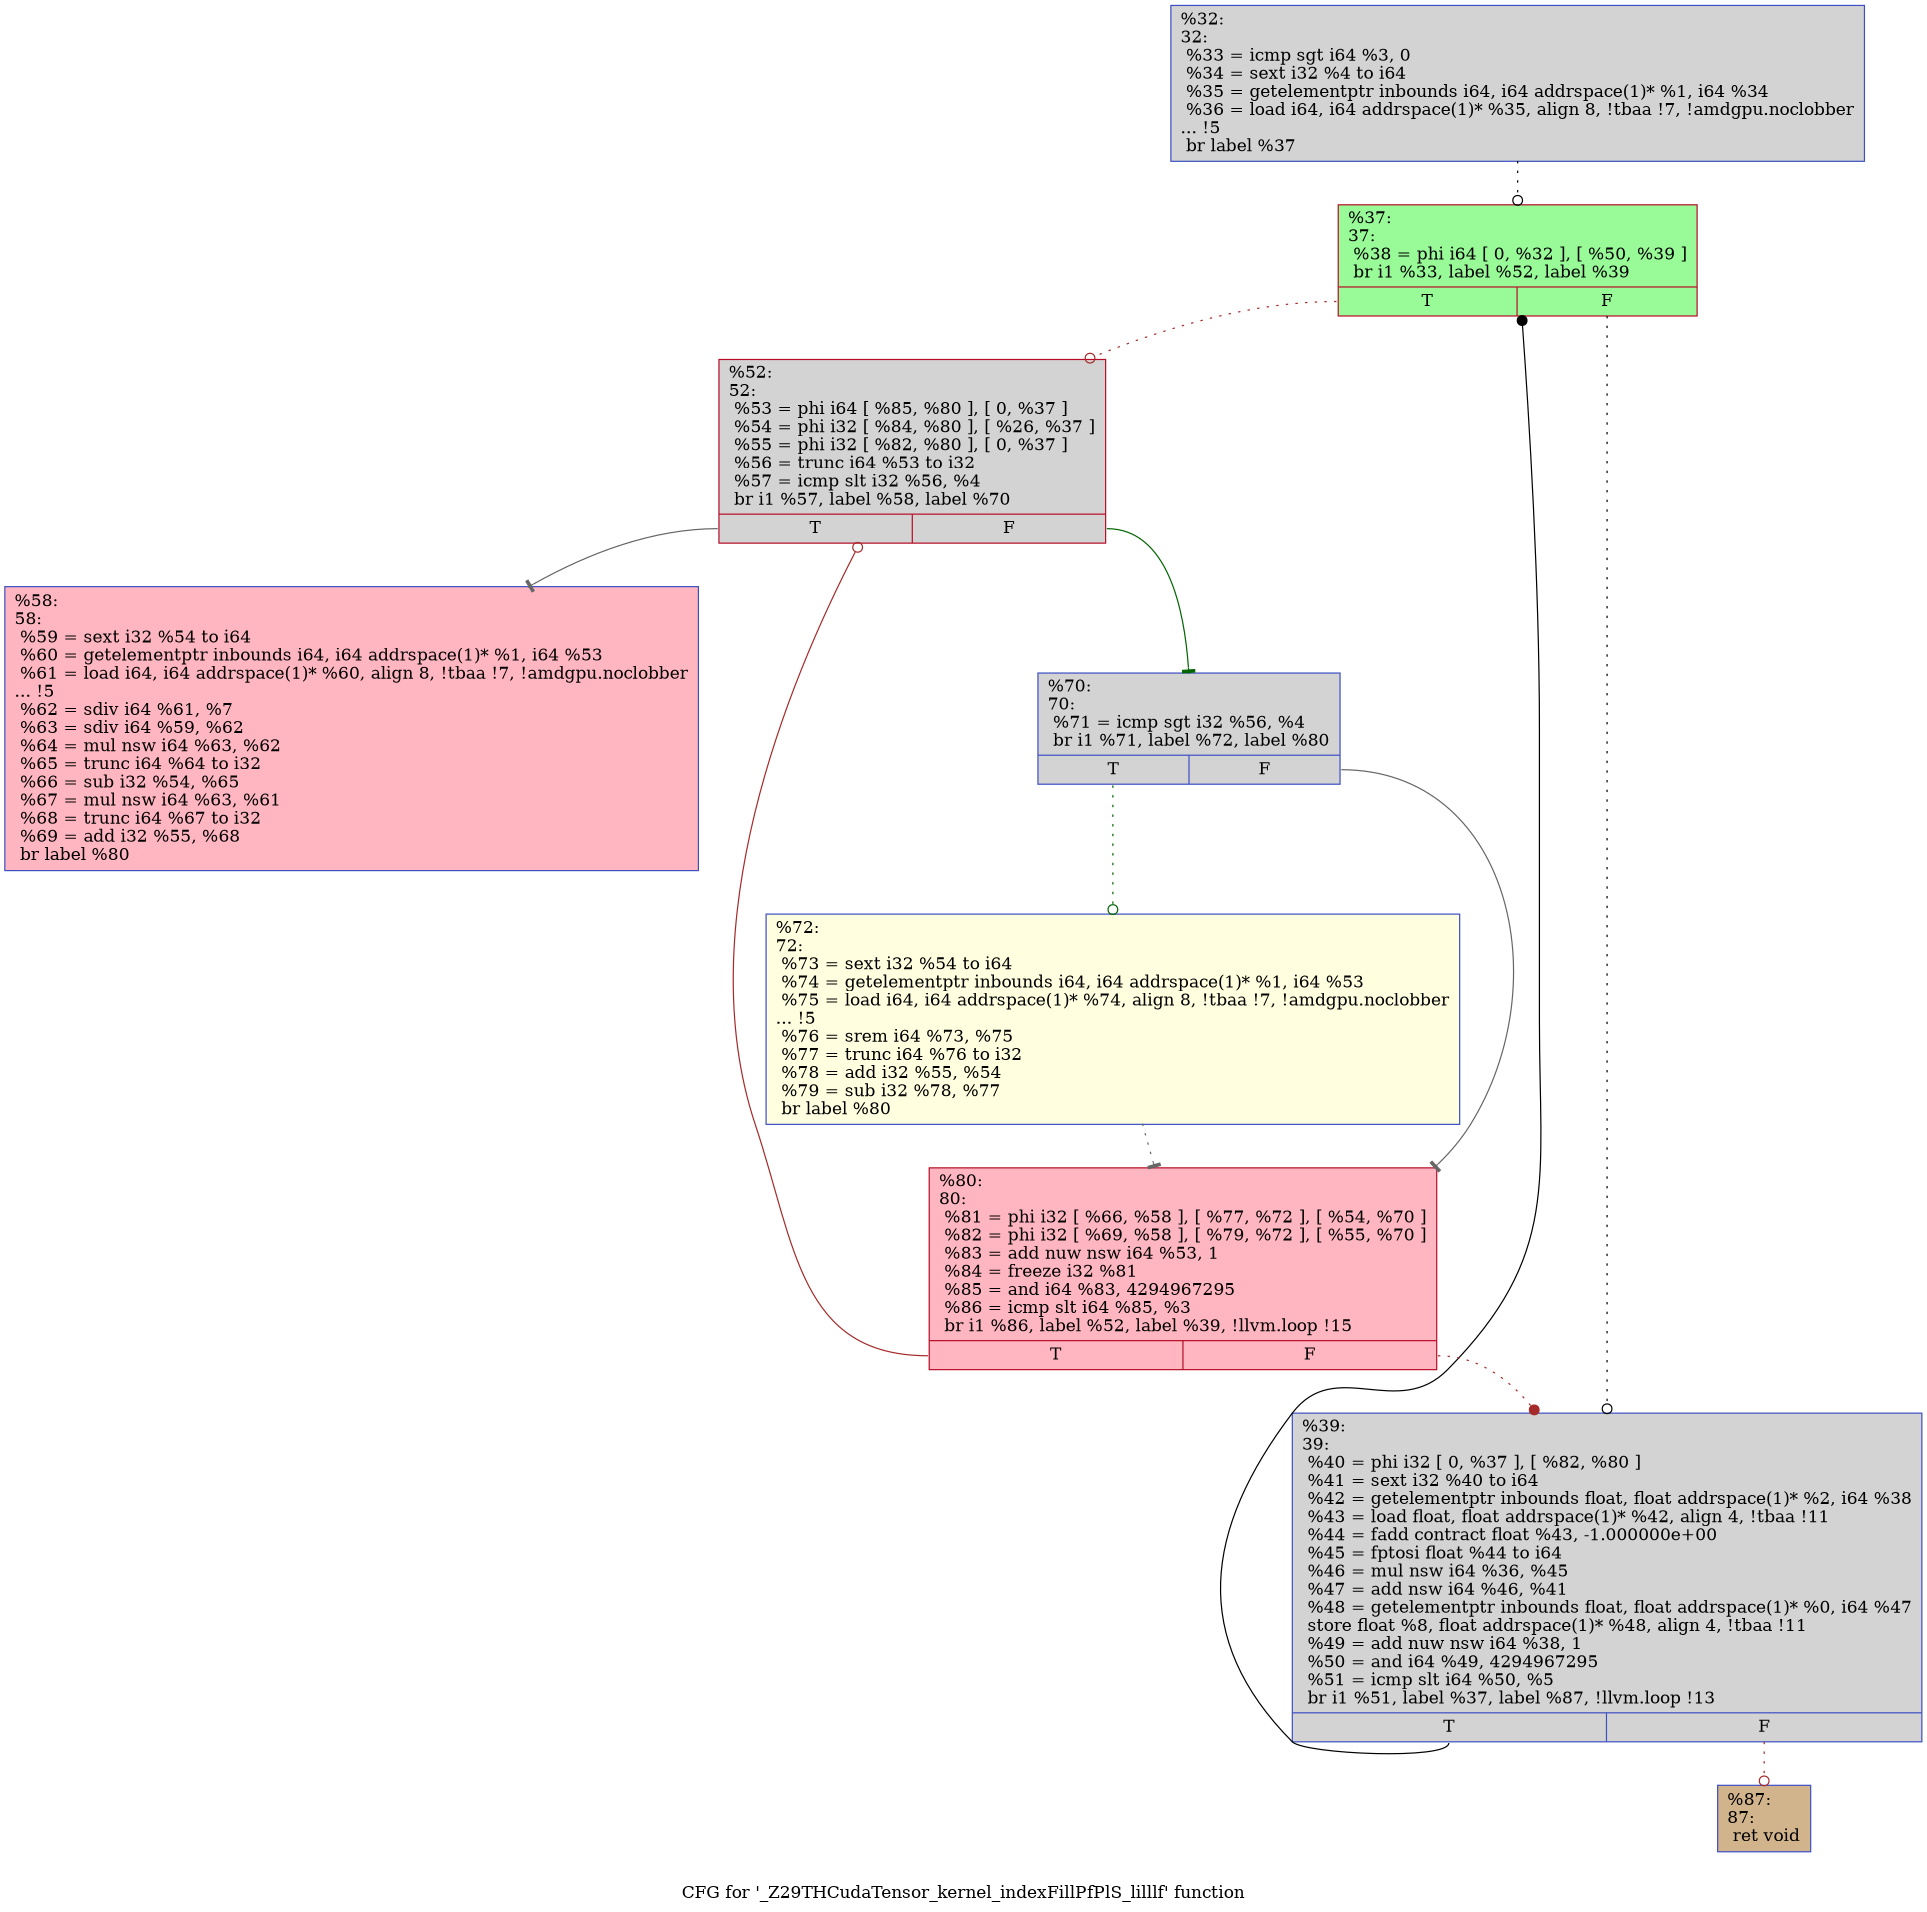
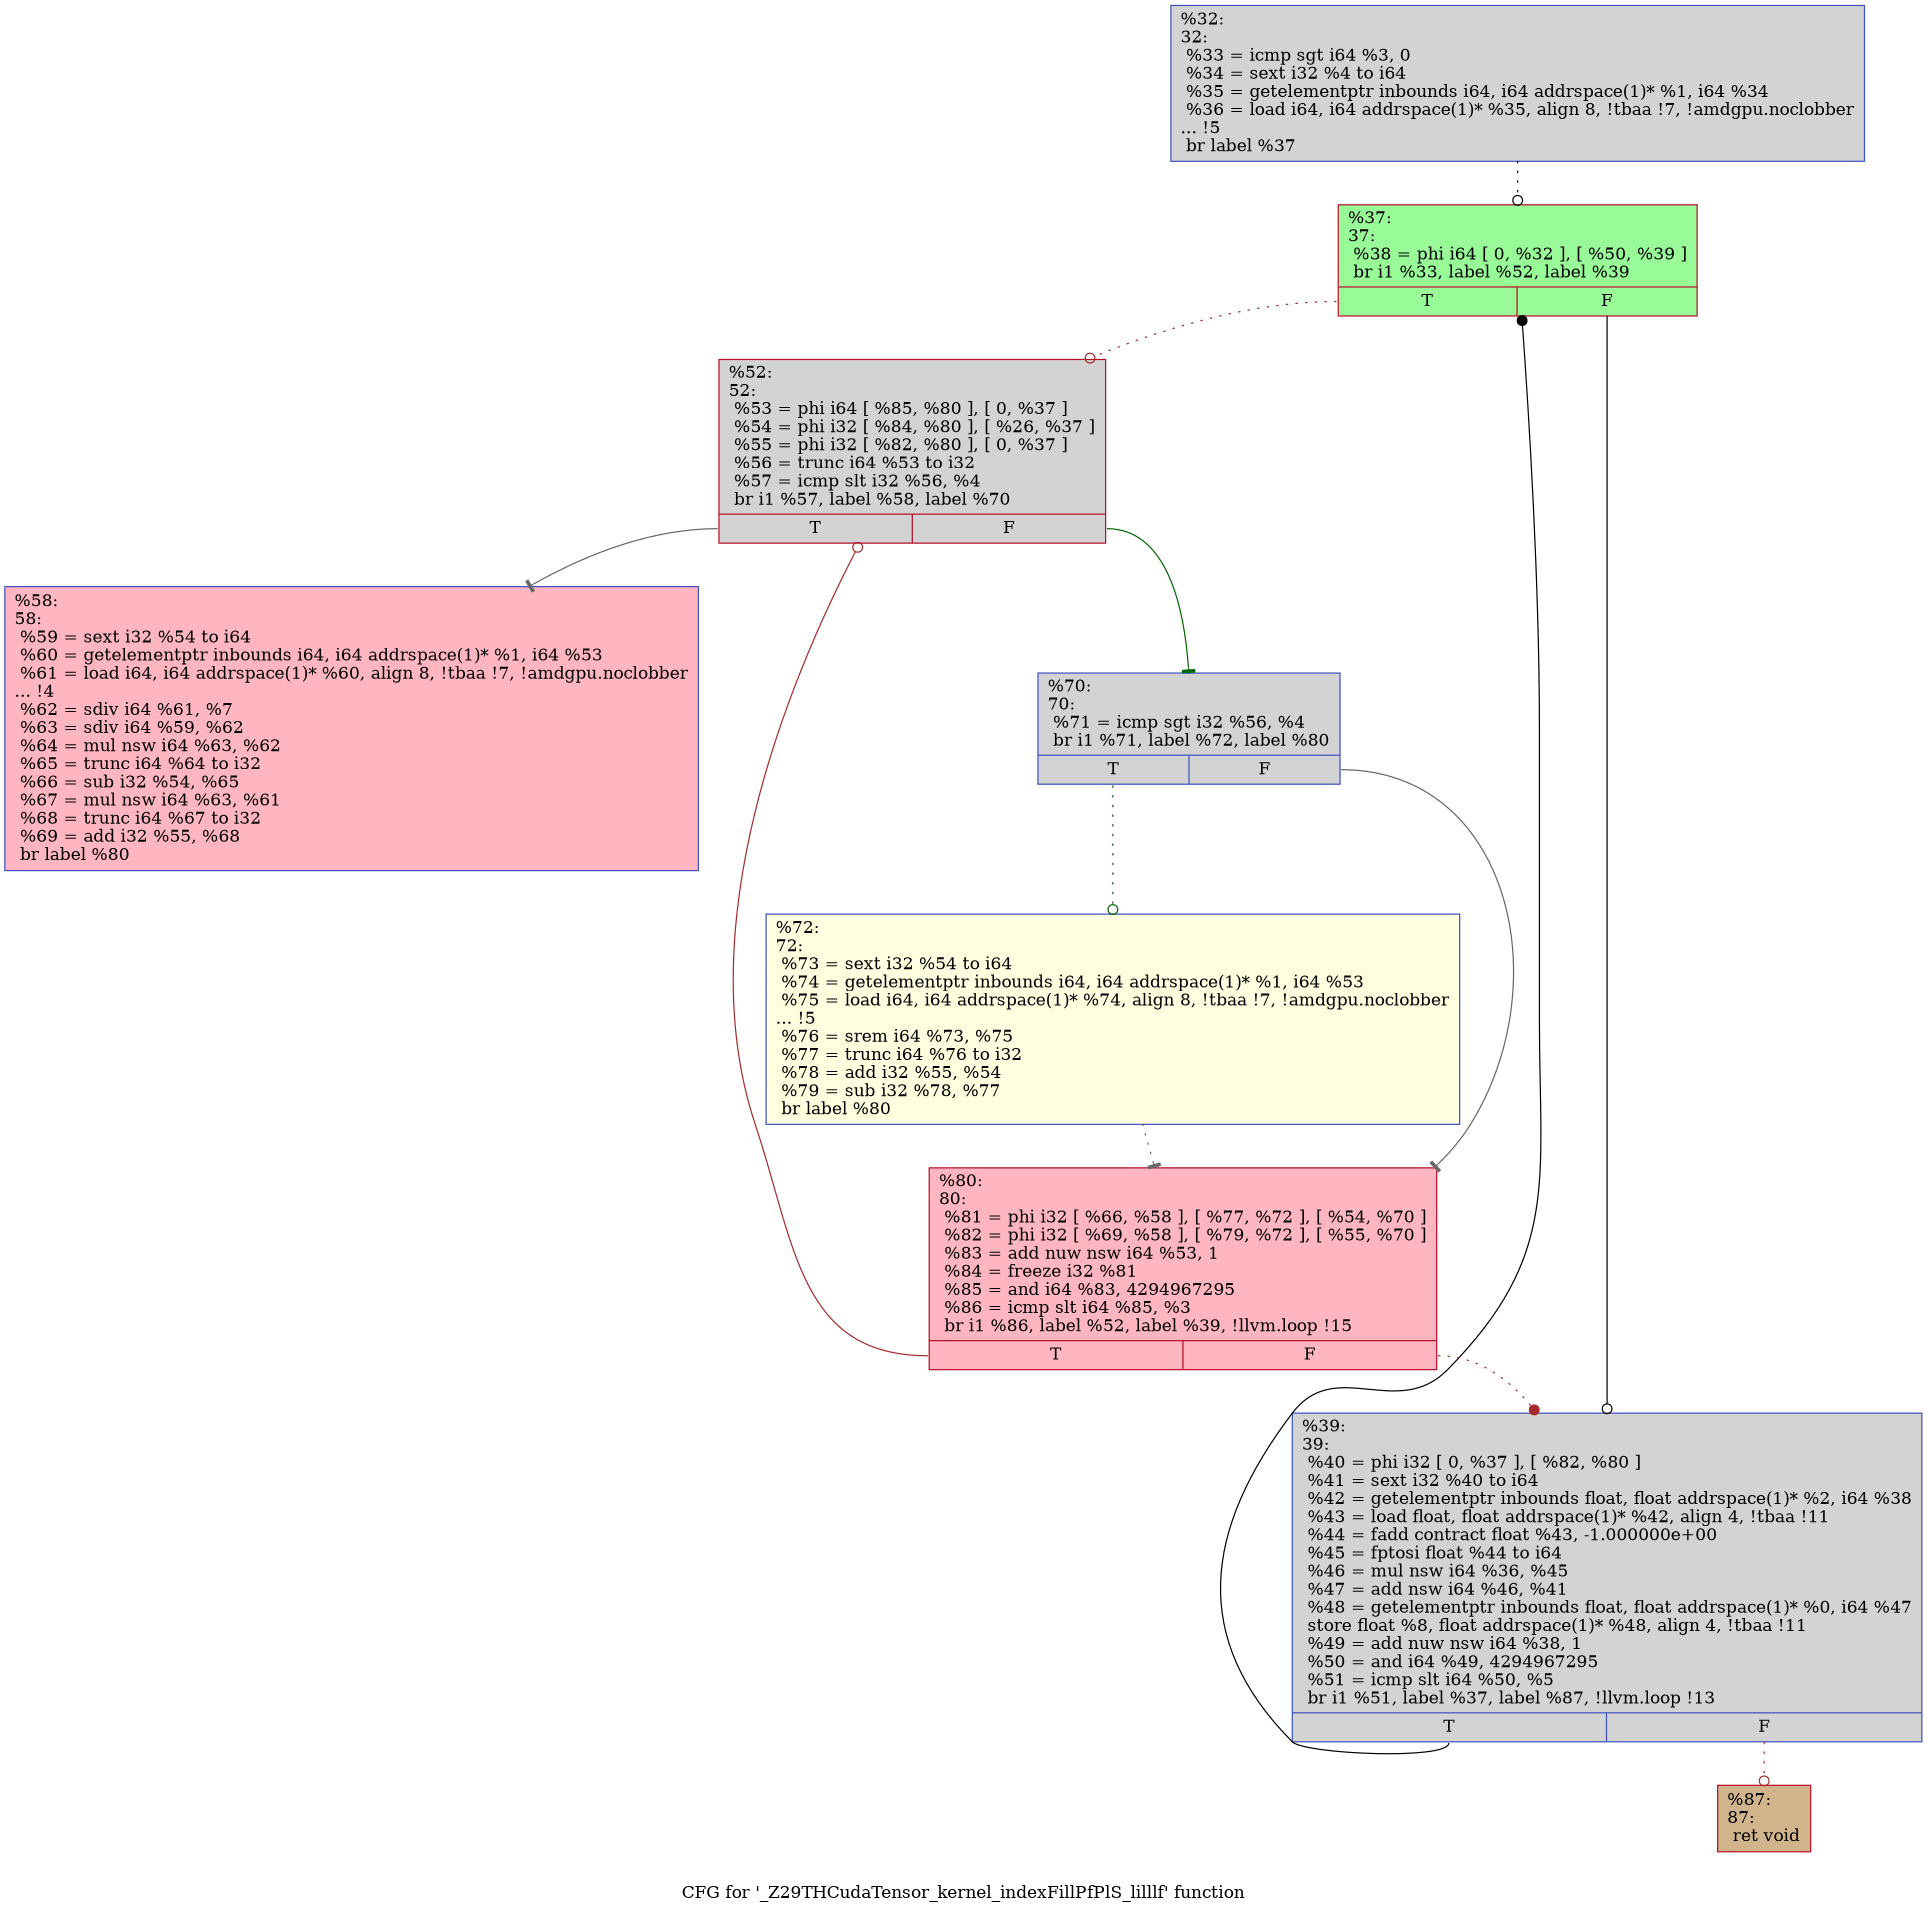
node "%58:": text "... !5" -> "... !4"
edge "%37:" -> "%39:": style dotted -> solid
node "%87:": color #3d50c3ff -> #b70d28ff
